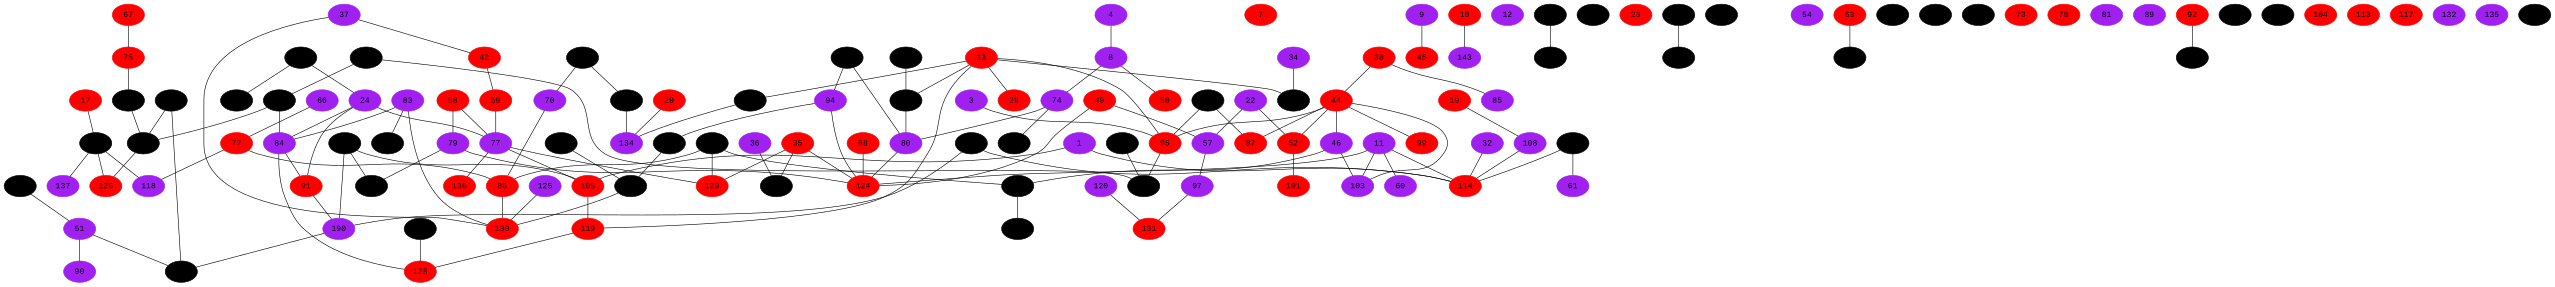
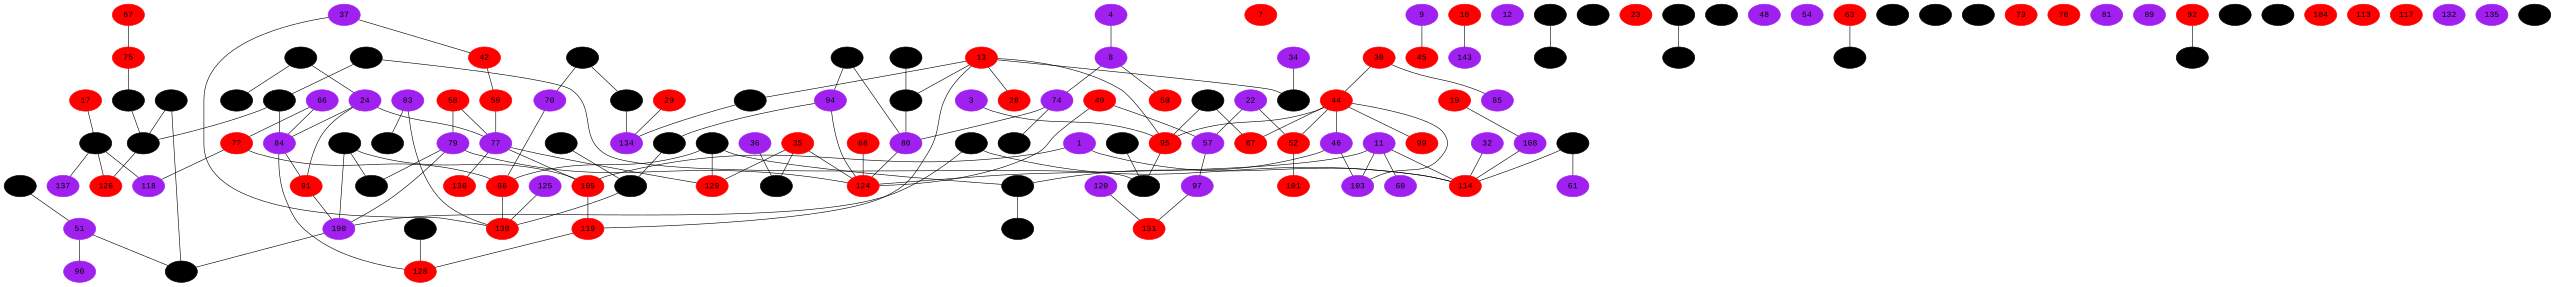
node "48": added
edge "83" -- "84": now "66" -- "84"
edge "79" -- "190": added
